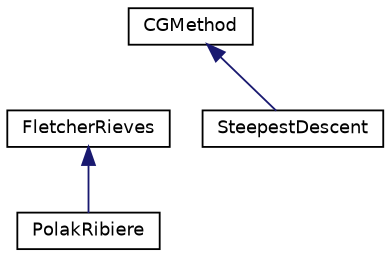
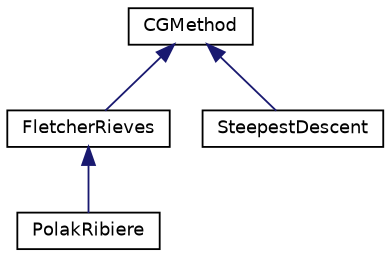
edge "FletcherRieves" -> "CGMethod": added
